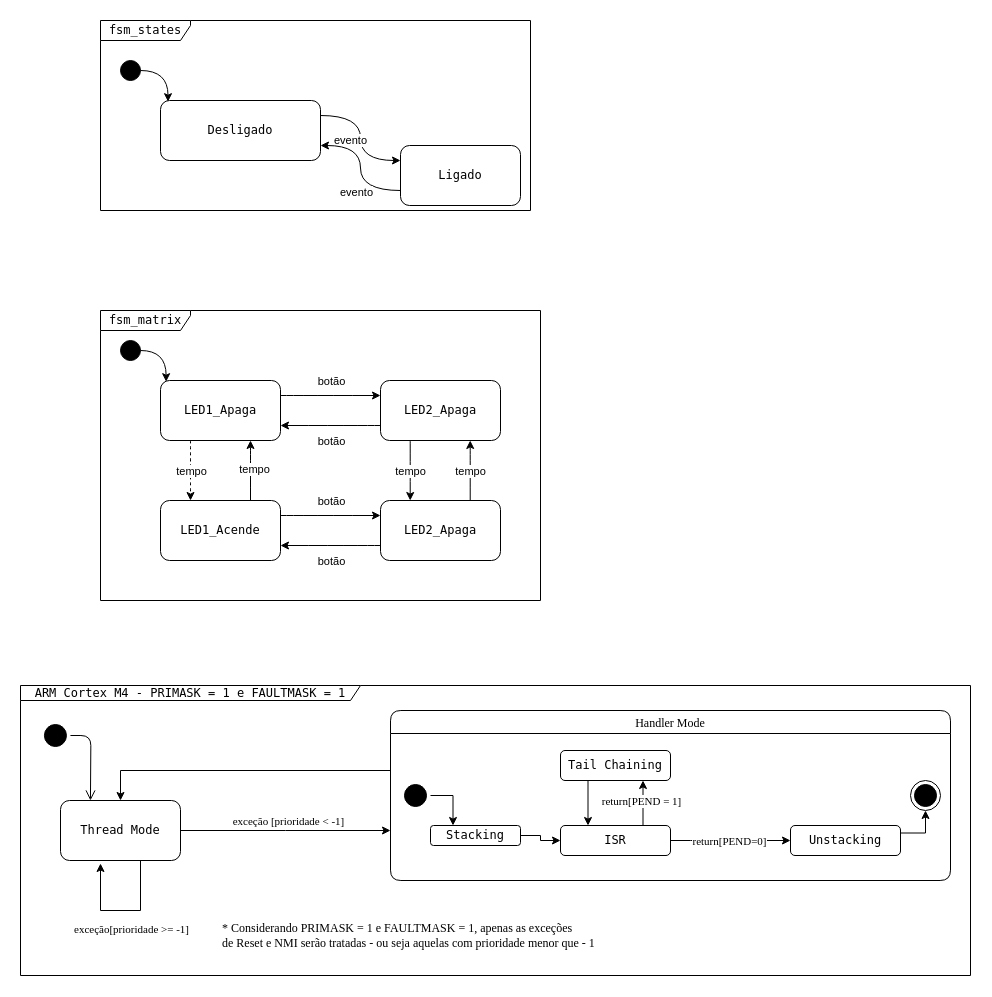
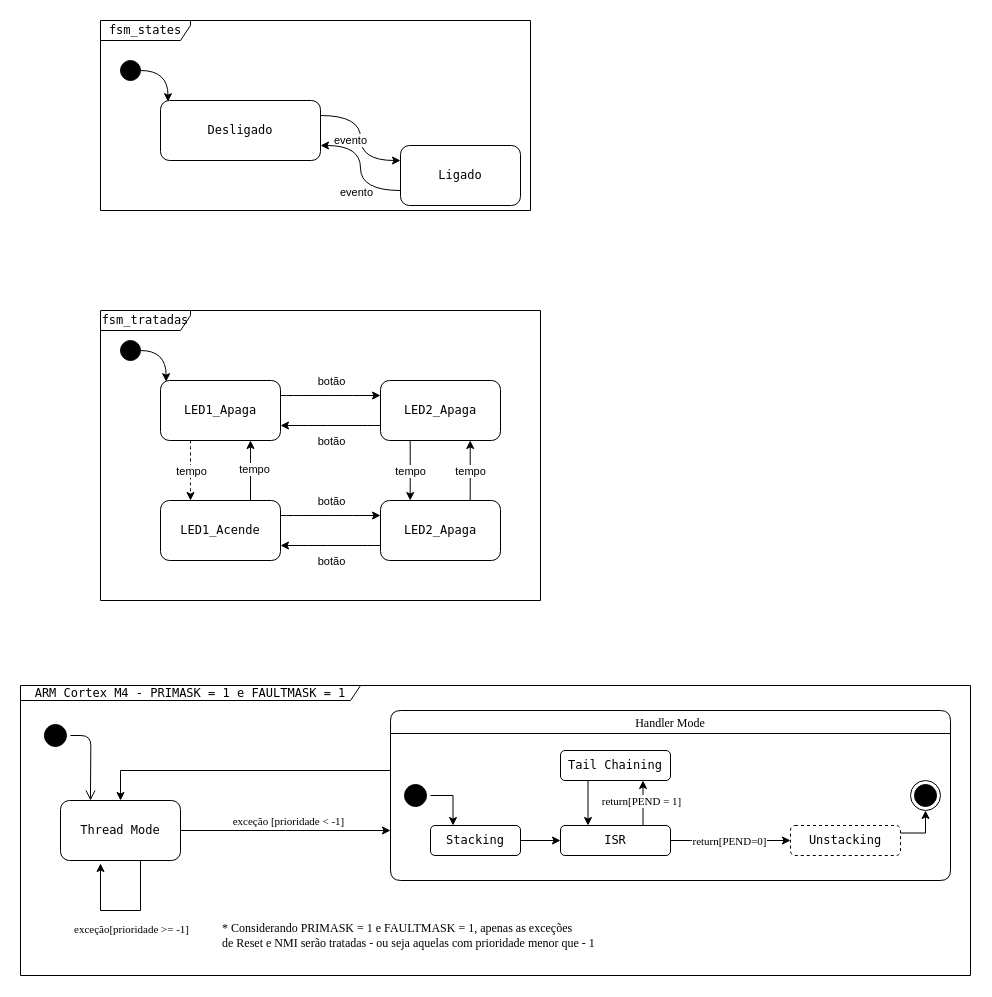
node "fsm_matrix": label "fsm_matrix" -> "fsm_tratadas"
node "Stacking": size 90x20 -> 90x30
node "Unstacking": style solid -> dashed
